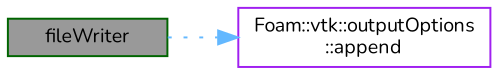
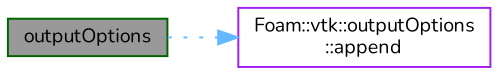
node "fileWriter": label "fileWriter" -> "outputOptions"
